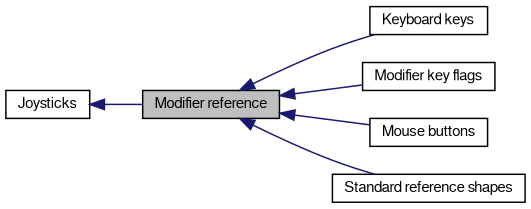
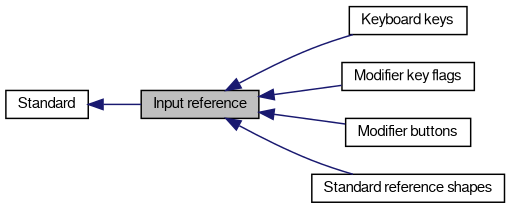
node "Joysticks": label "Joysticks" -> "Standard"
node "Modifier reference": label "Modifier reference" -> "Input reference"
node "Mouse buttons": label "Mouse buttons" -> "Modifier buttons"
